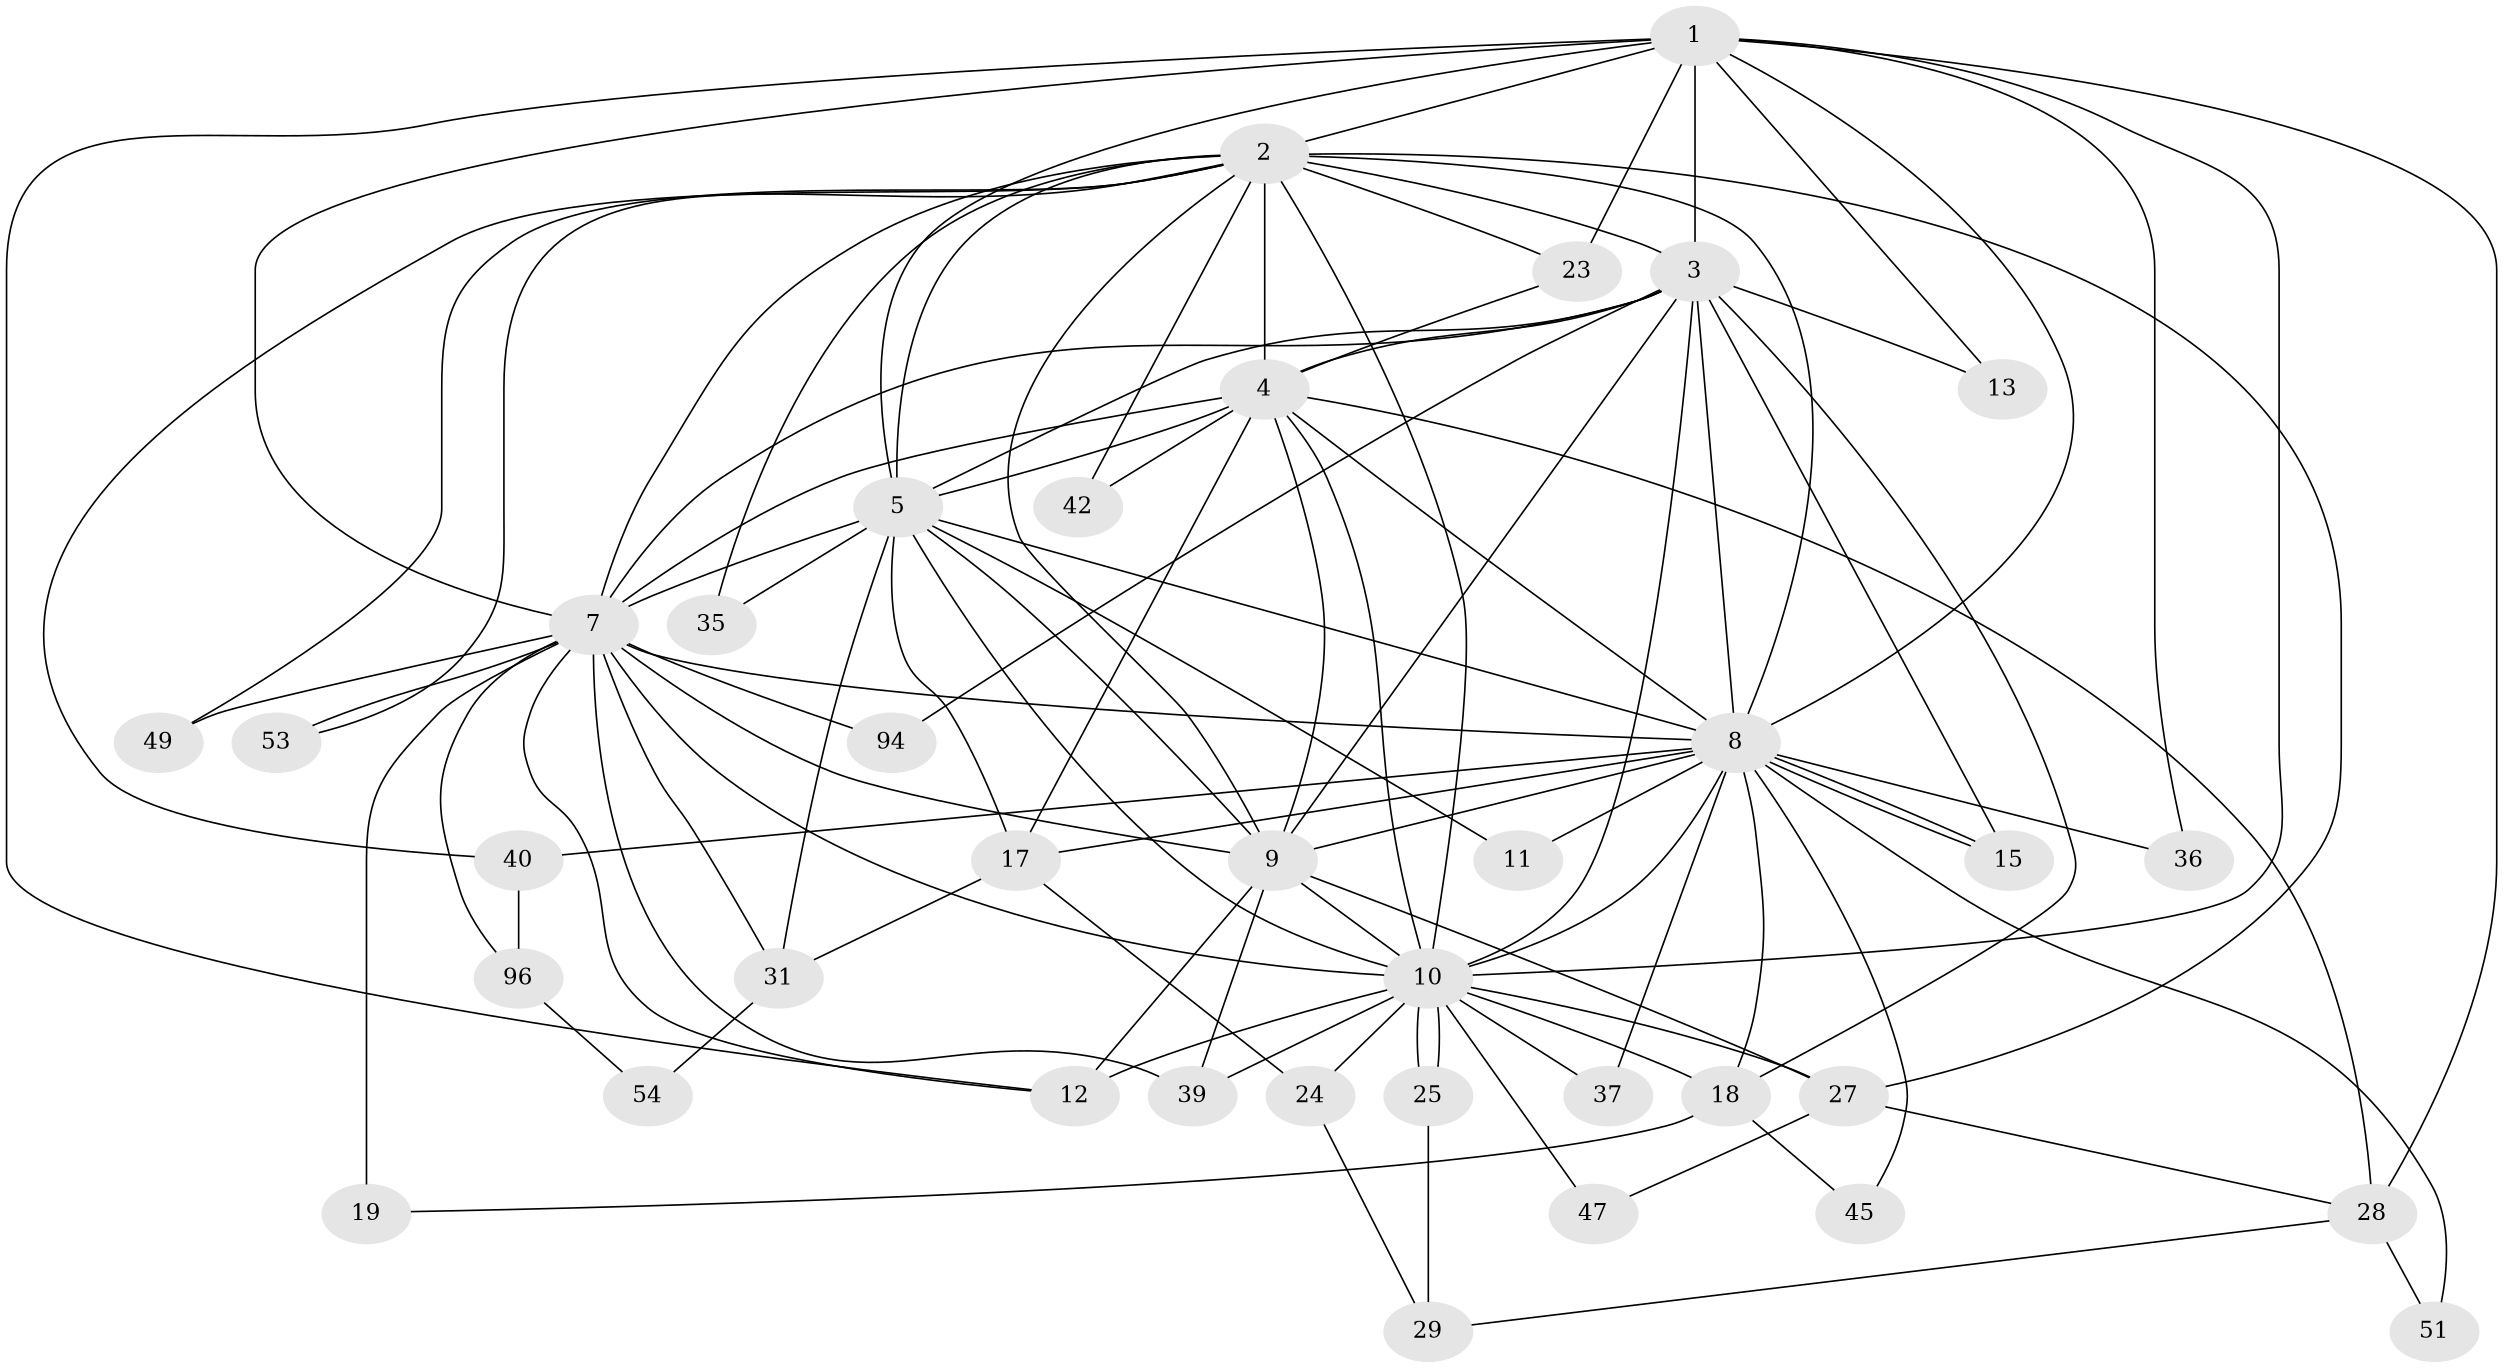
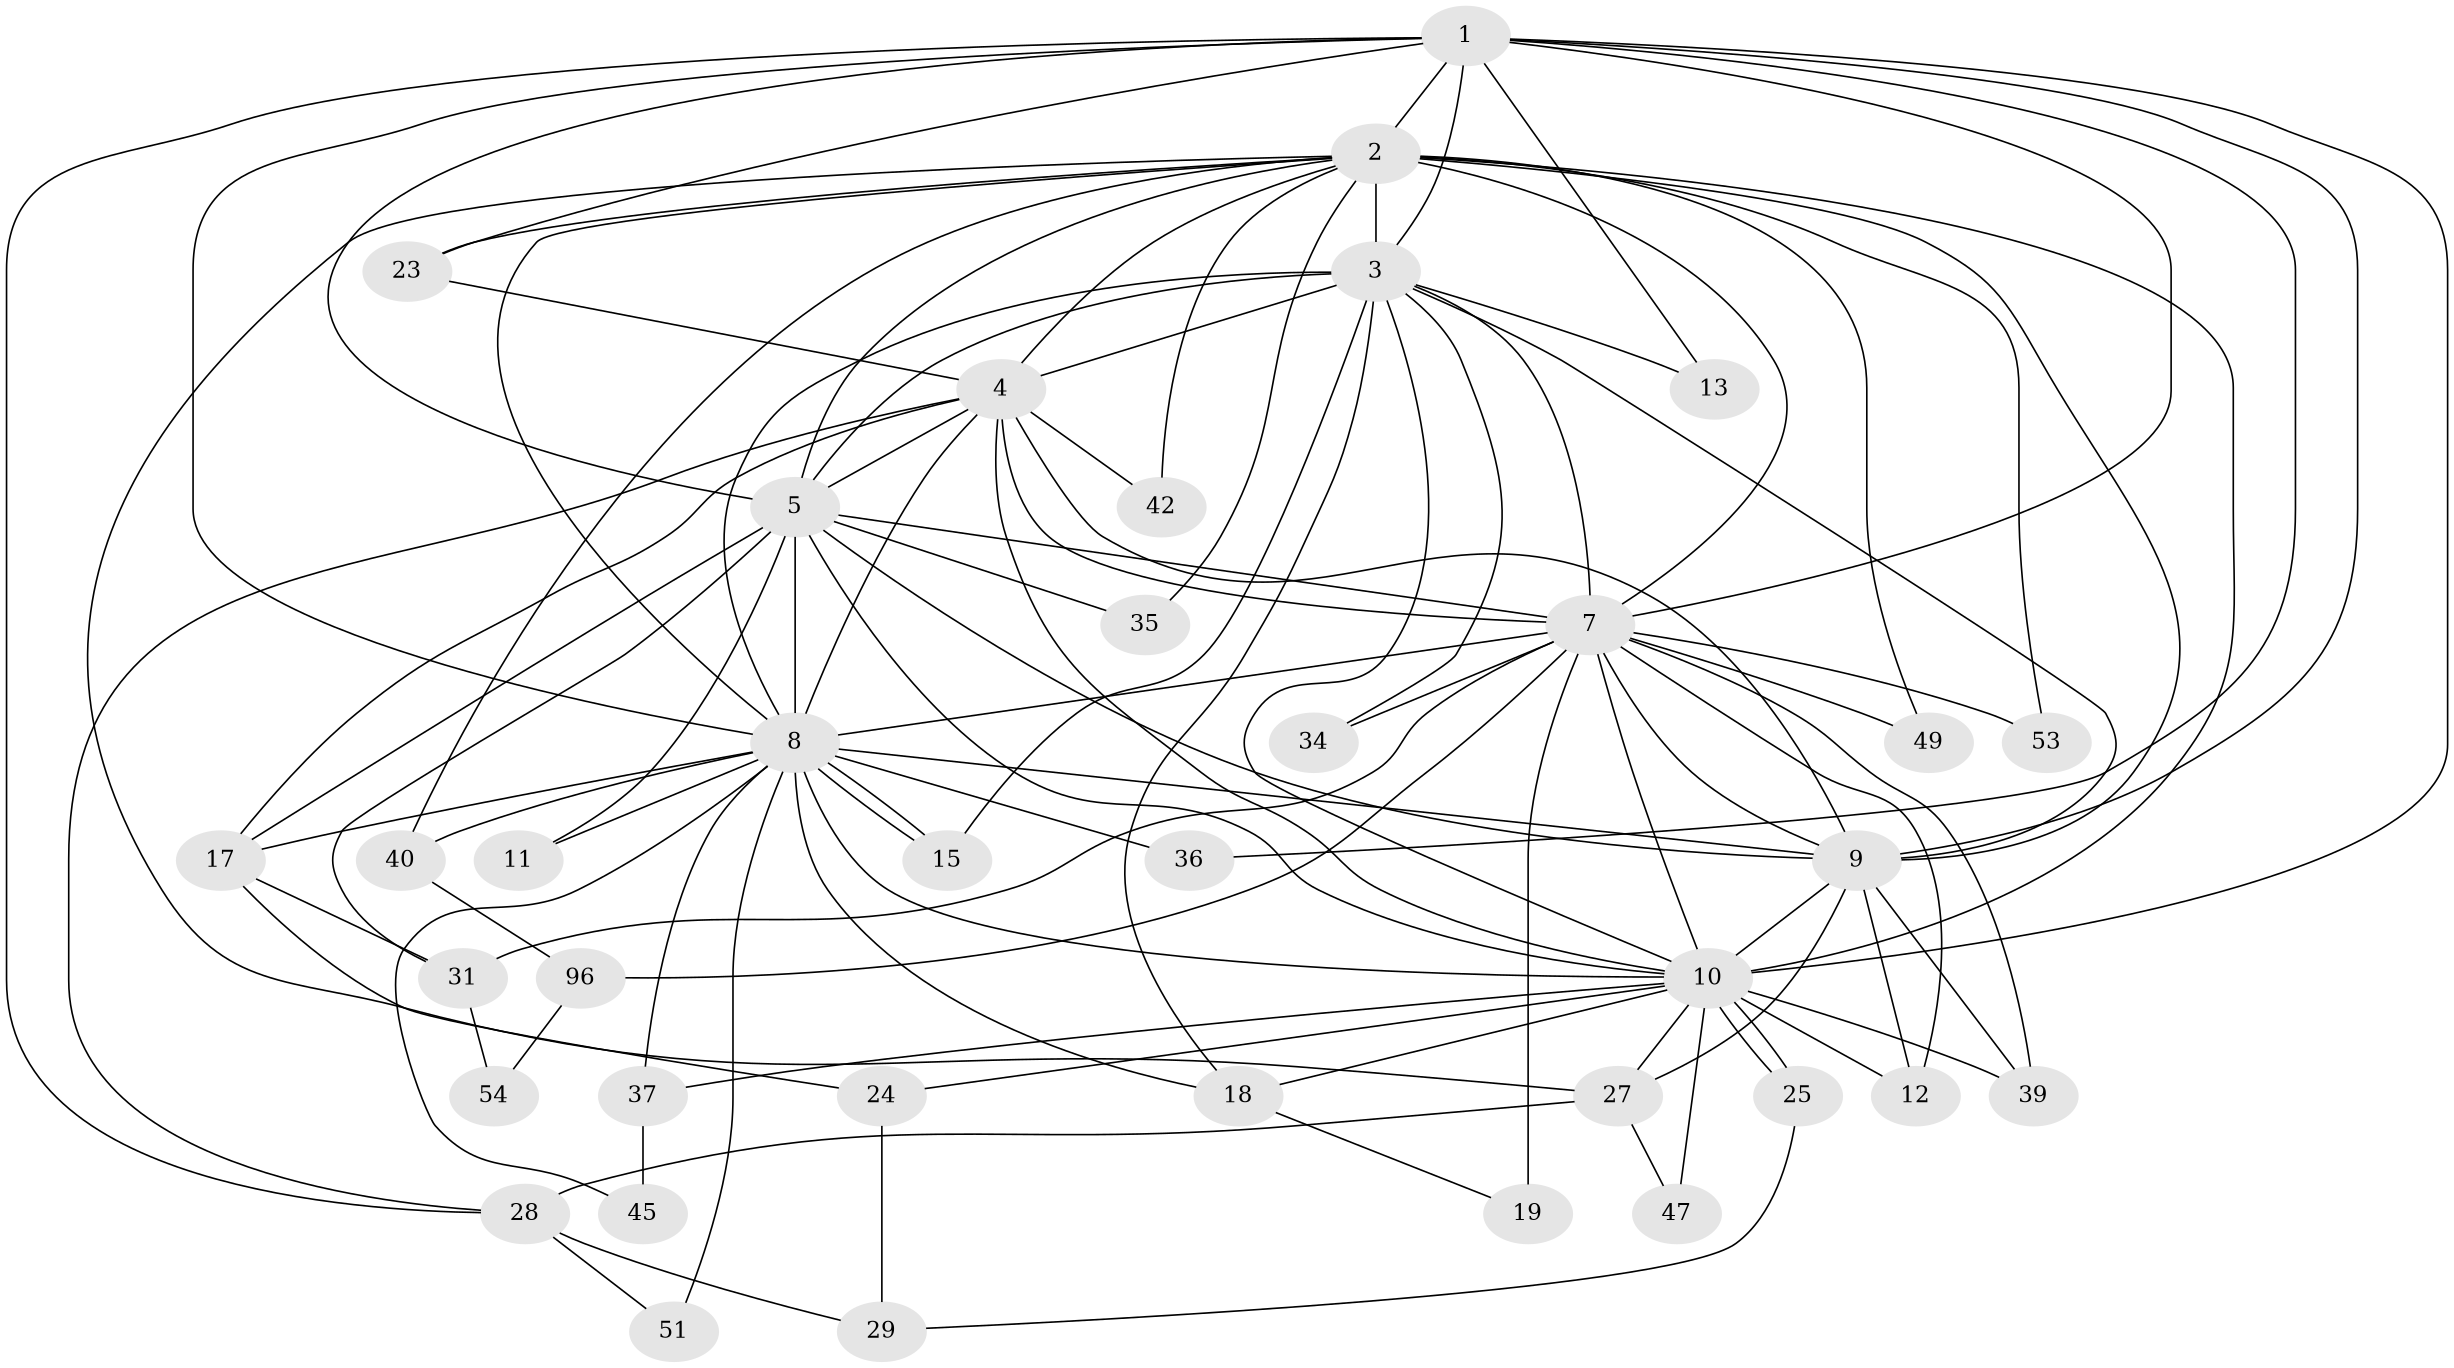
edge "1" -- "12": now "1" -- "9"
node "94": label "94" -> "34"
edge "18" -- "45": now "37" -- "45"
